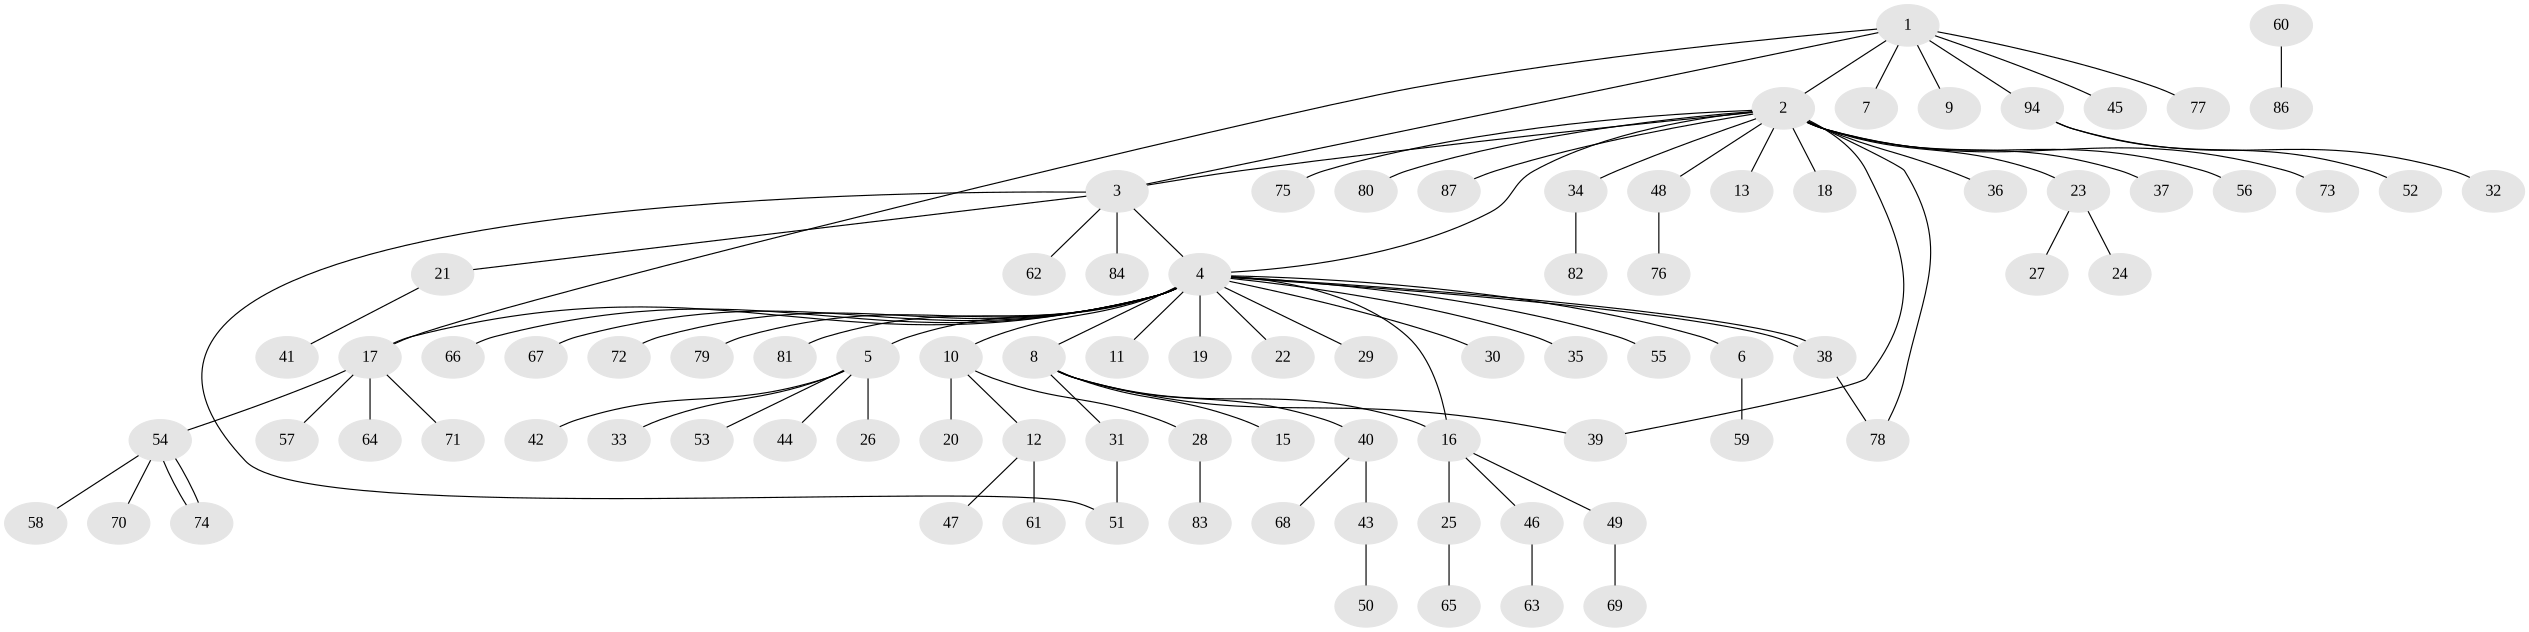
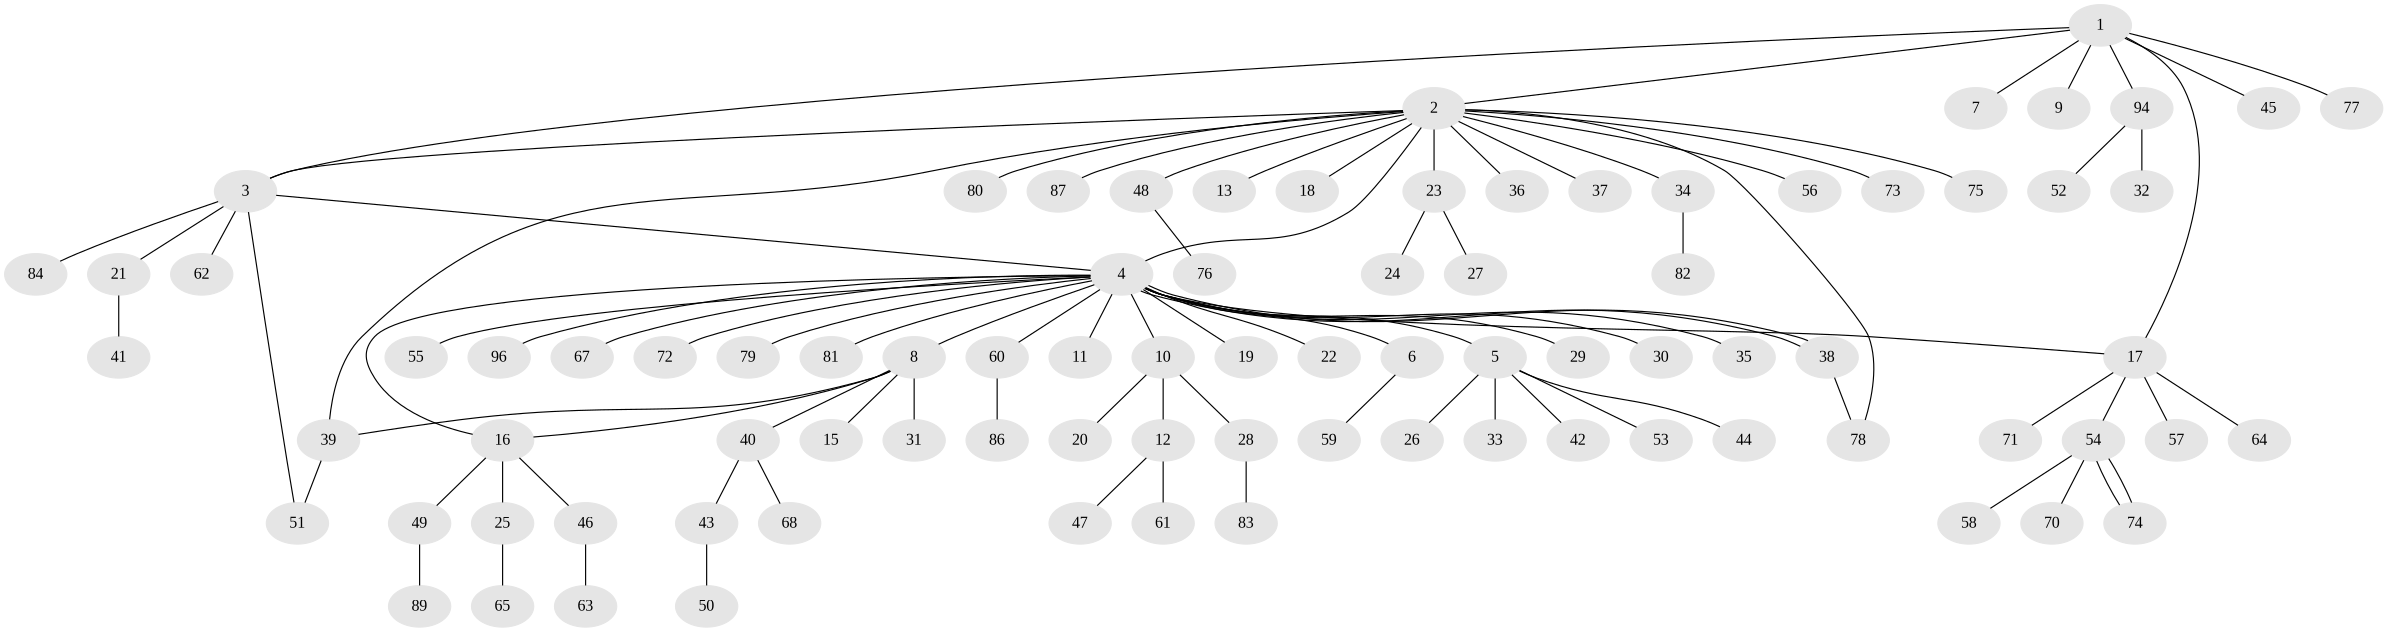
edge "4" -- "60": added
node "66": label "66" -> "96"
edge "31" -- "51": now "39" -- "51"
node "69": label "69" -> "89"
